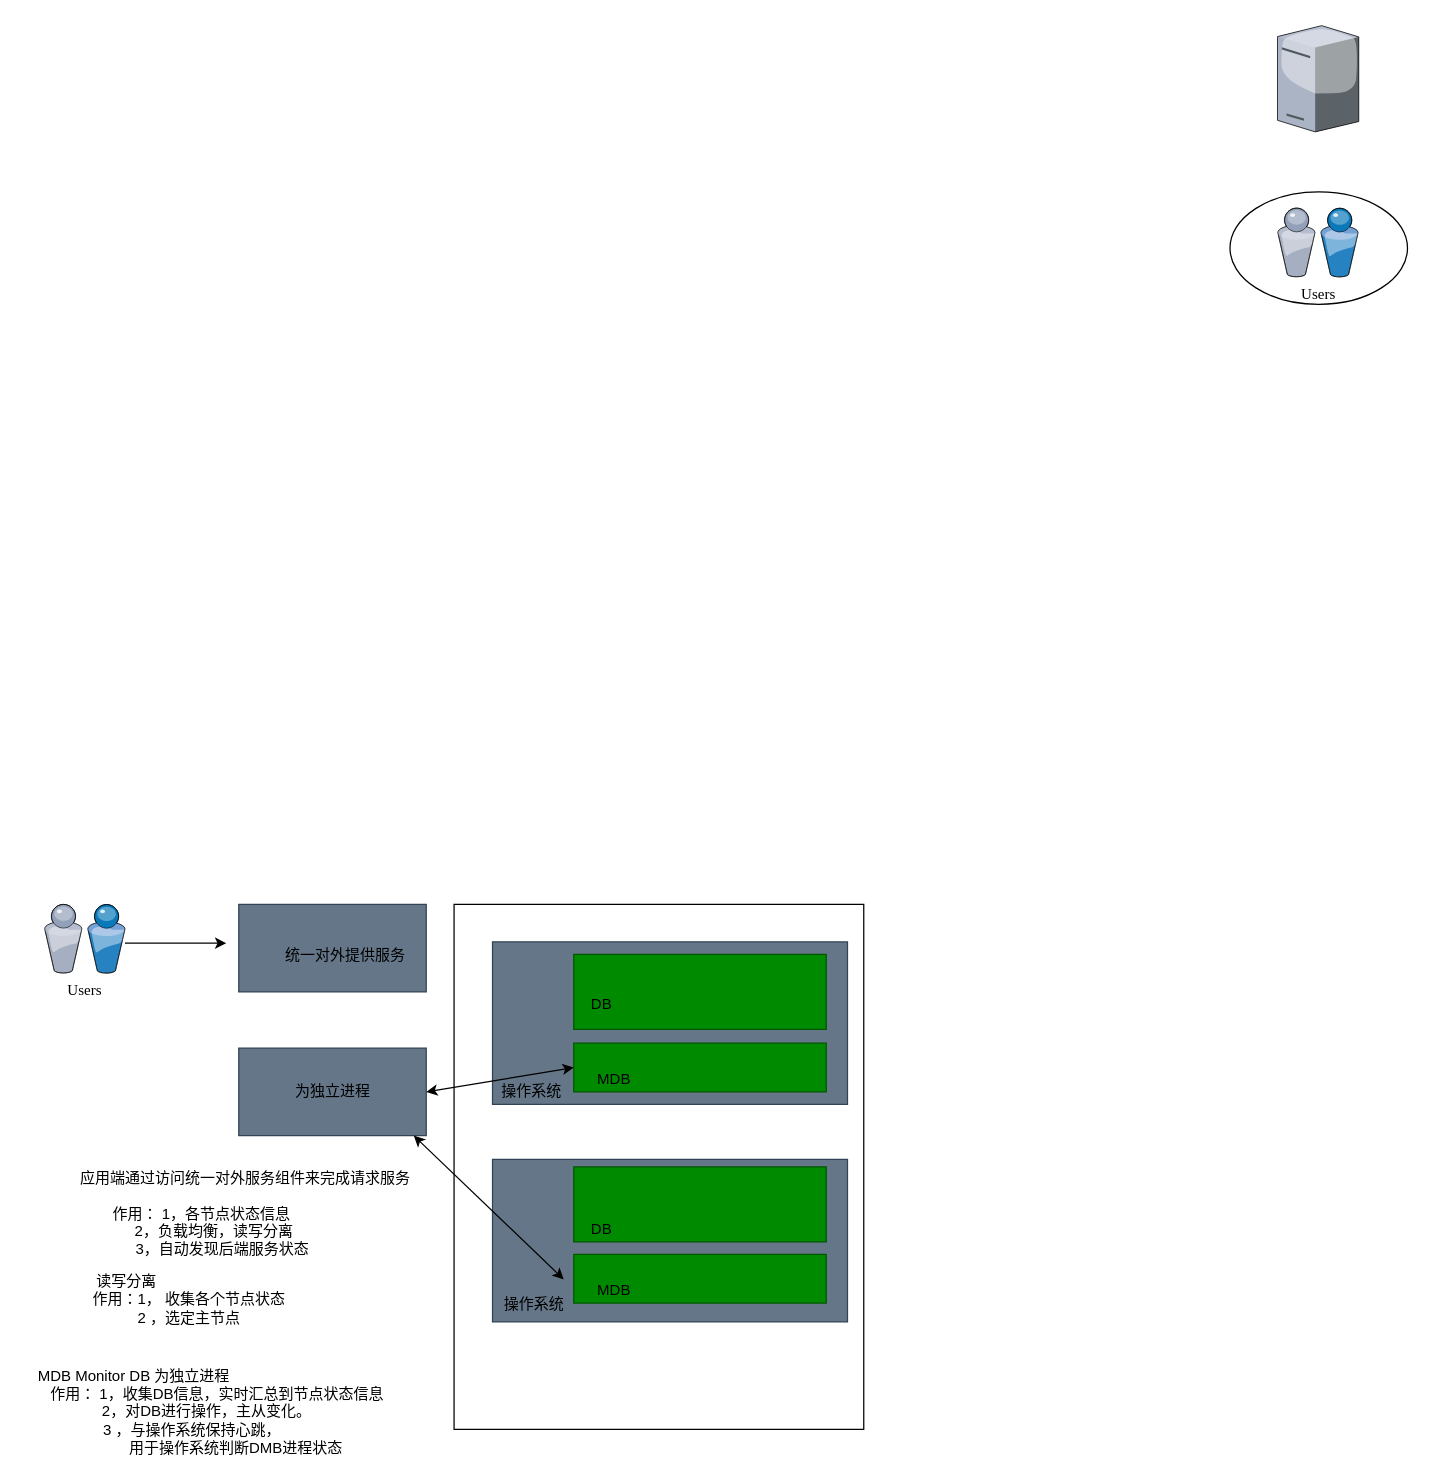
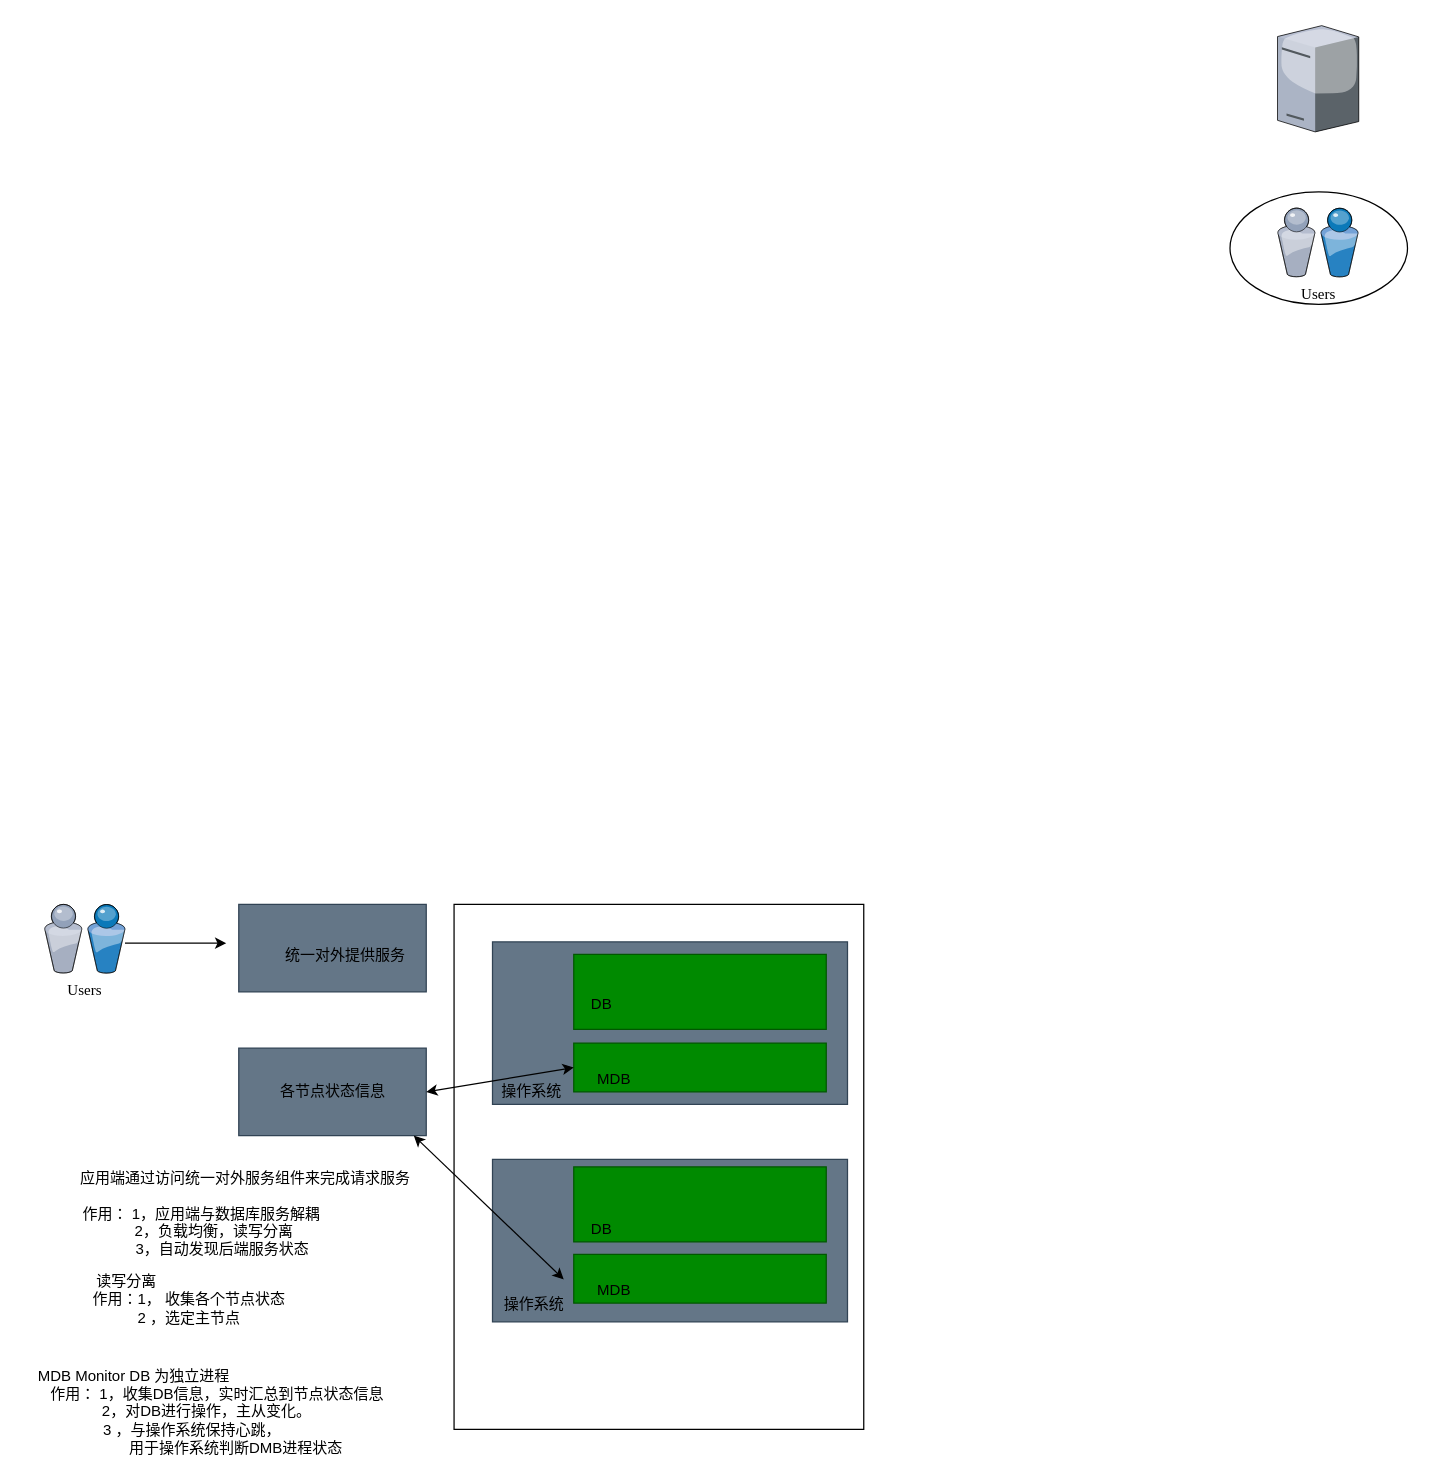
node "为独立进程": label "为独立进程" -> "各节点状态信息"
node "应用端通过访问统一对外服务组件来完成请求服务 作用： 1，各节点状态信息 2，负载均衡，读写分离 3，自动发现后端服务状态": label "应用端通过访问统一对外服务组件来完成请求服务 作用： 1，各节点状态信息 2，负载均衡，读写分离 3，自动发现后端服务状态" -> "应用端通过访问统一对外服务组件来完成请求服务 作用： 1，应用端与数据库服务解耦 2，负载均衡，读写分离 3，自动发现后端服务状态"
